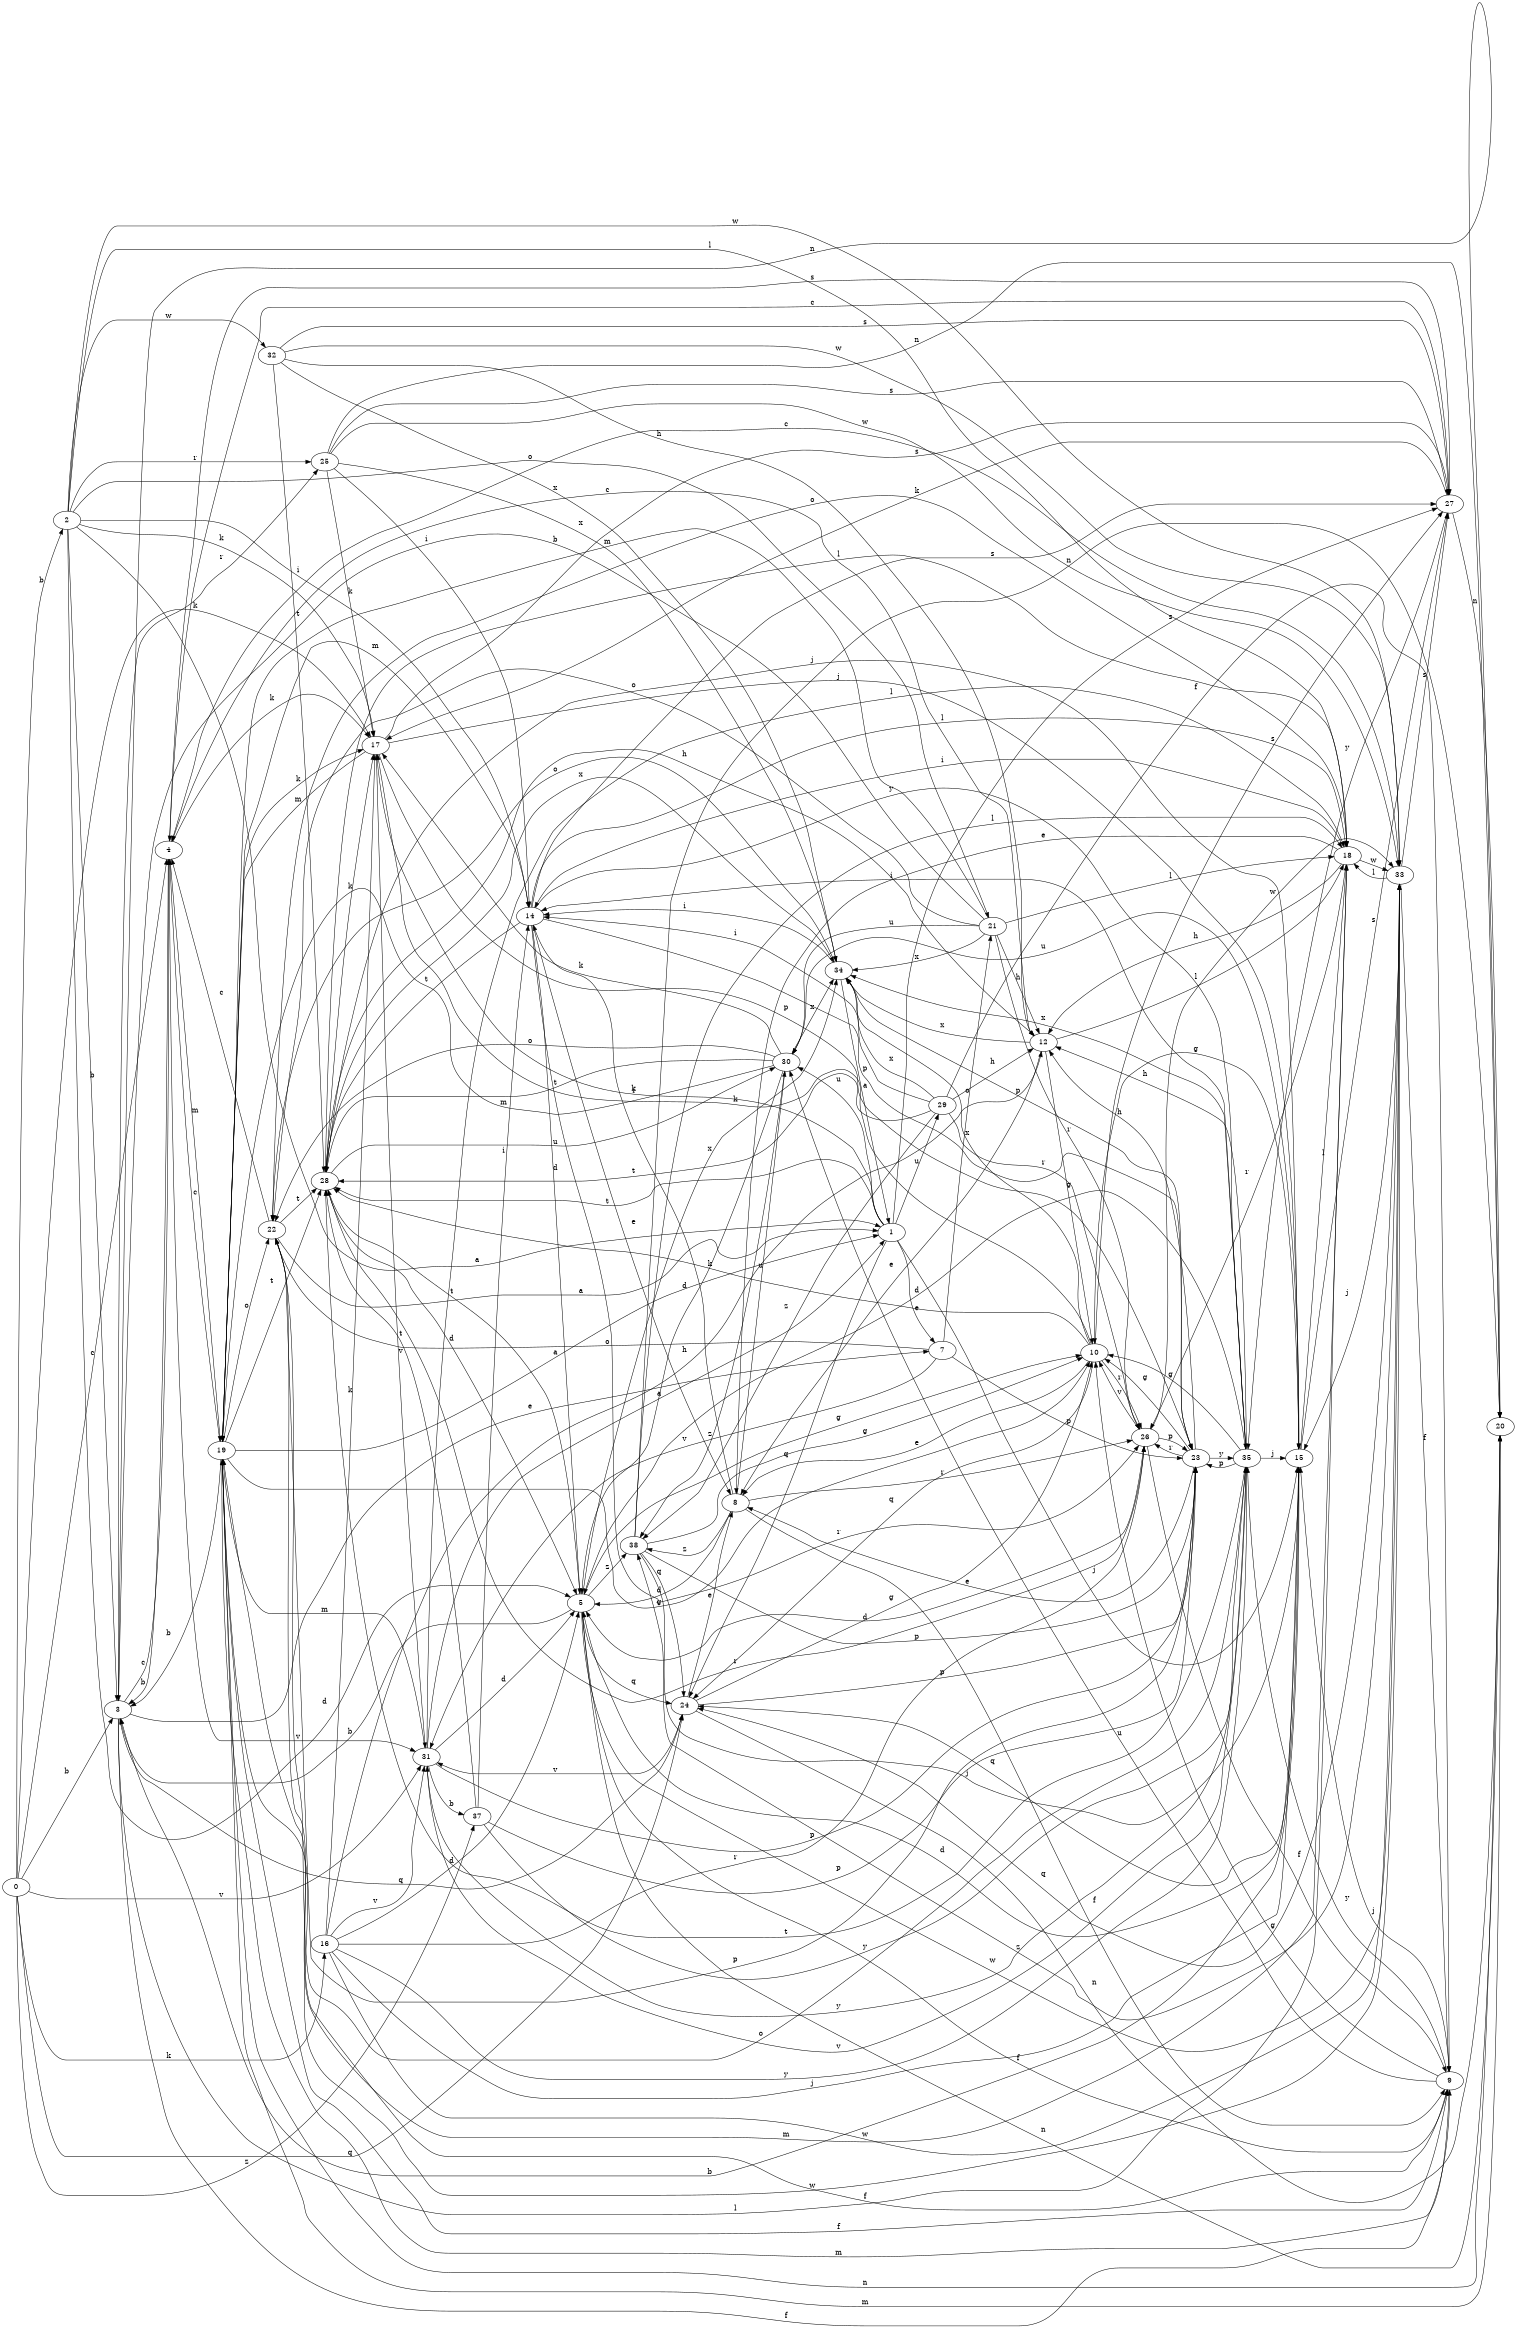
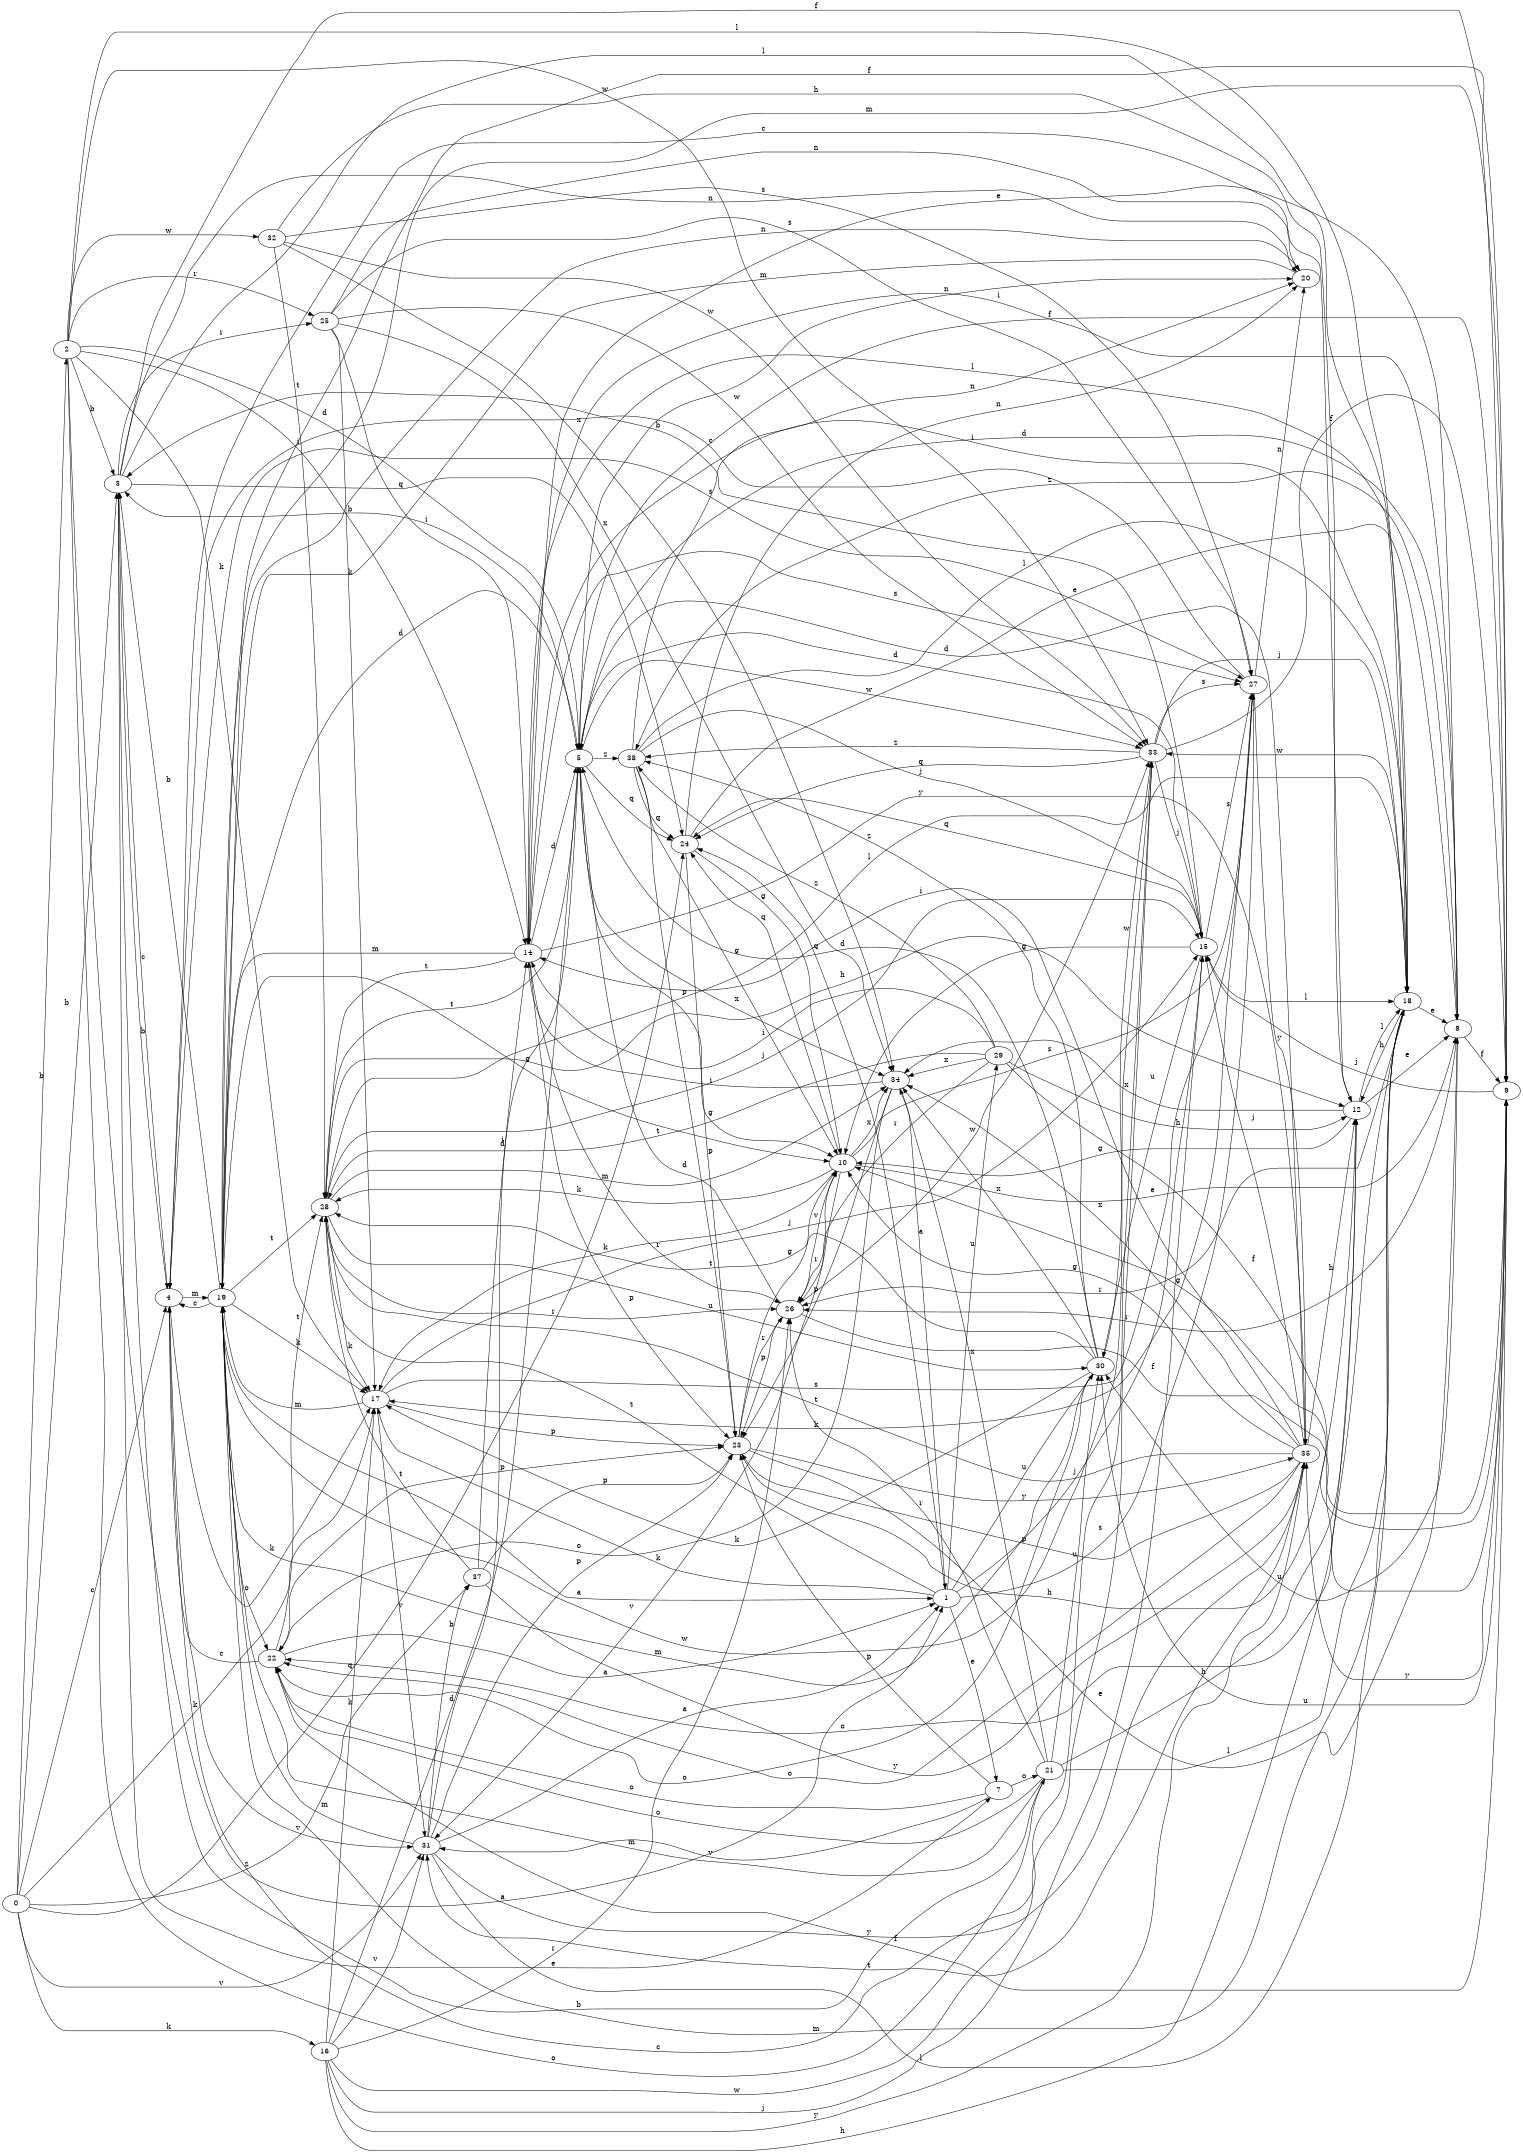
edge "28" -> "34": label "x" -> "m"
edge "33" -> "18": label "l" -> "j"
edge "30" -> "33": added, label "w"
edge "28" -> "5": now "19" -> "5"
edge "24" -> "31": now "10" -> "31"
edge "35" -> "31": label "v" -> "t"
